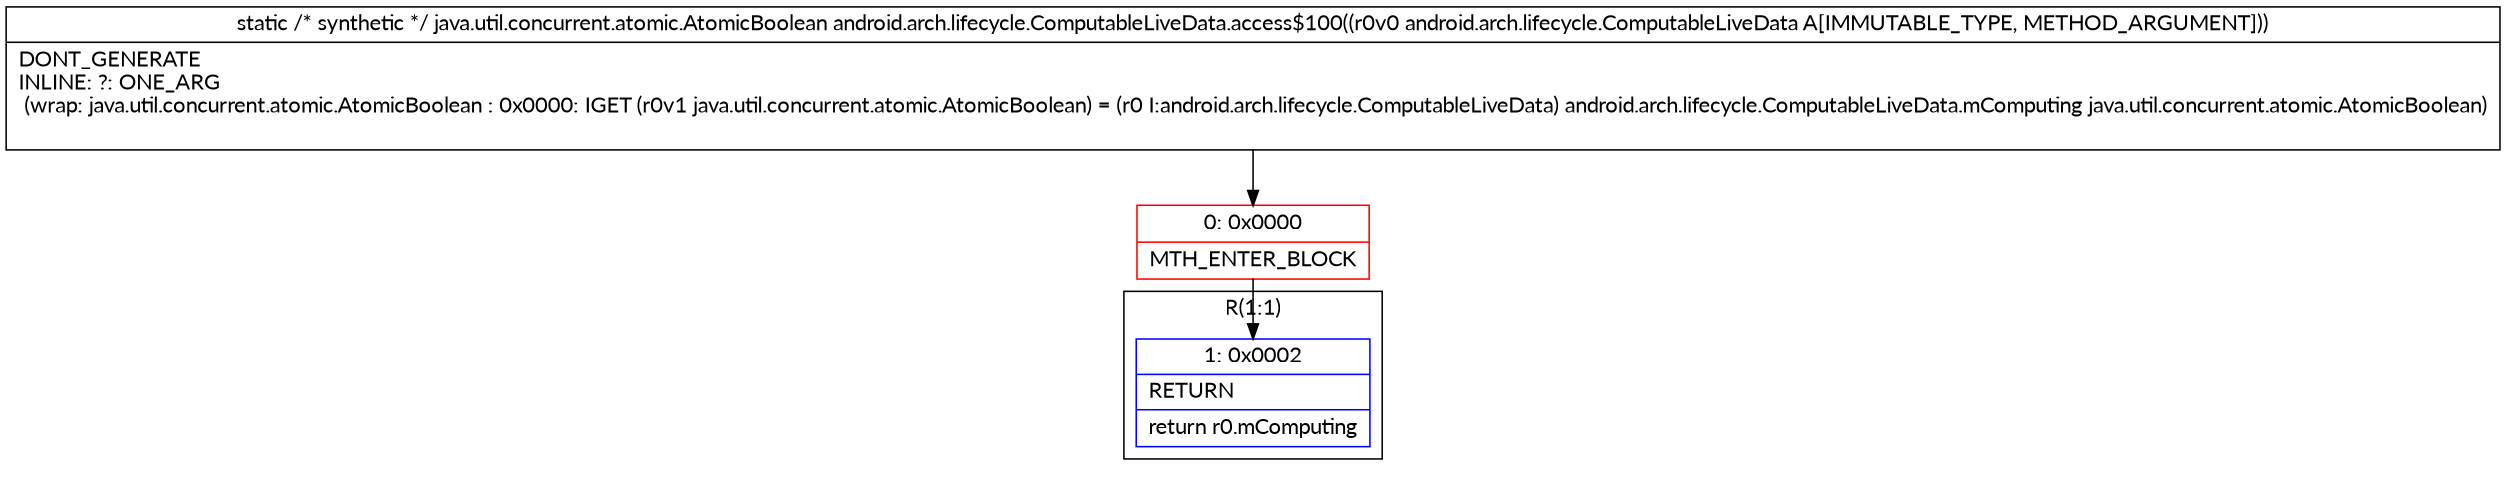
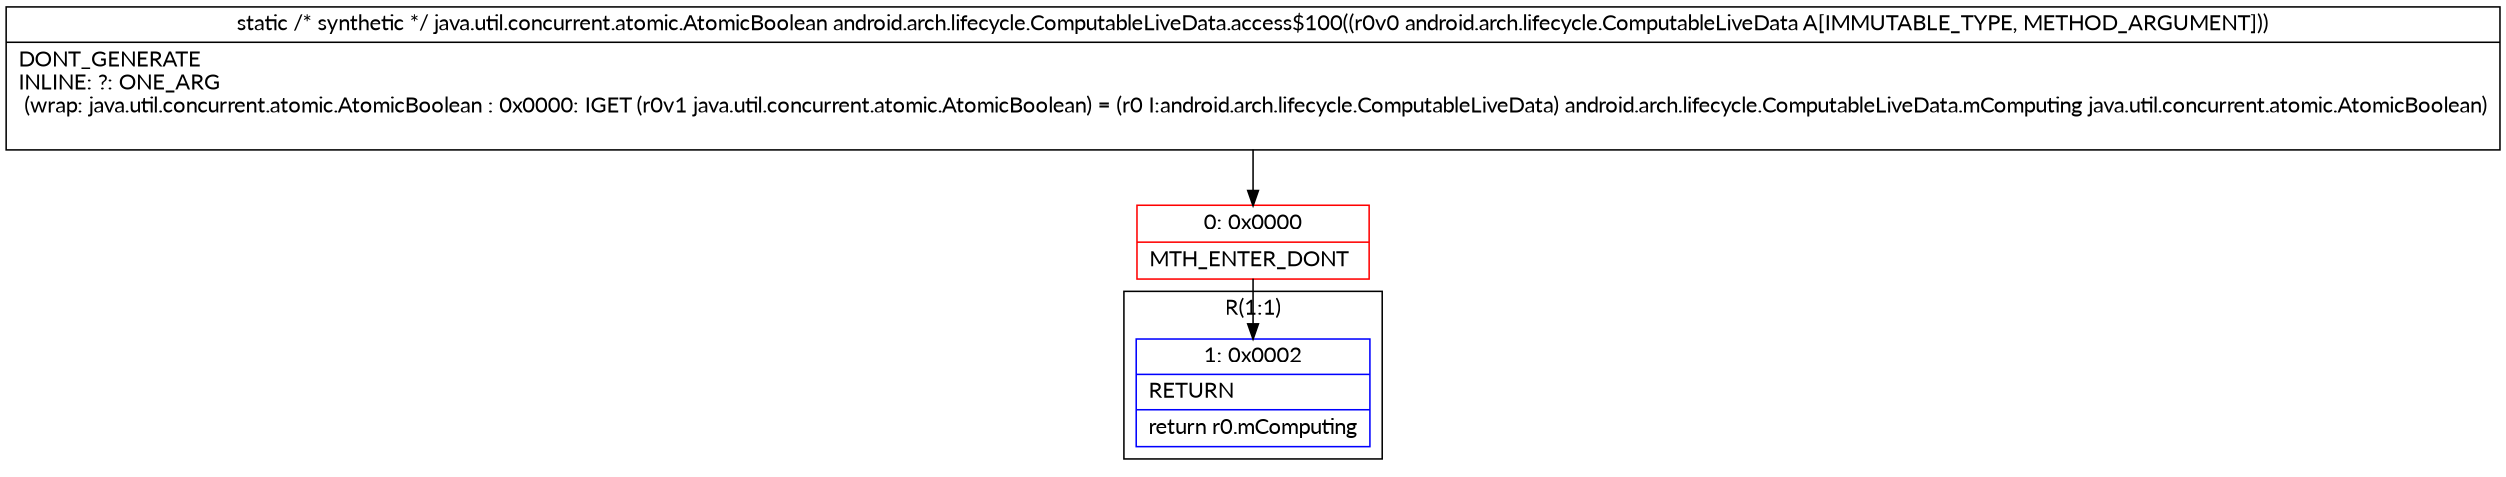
node "0: 0x0000": text "MTH_ENTER_BLOCK" -> "MTH_ENTER_DONT"
